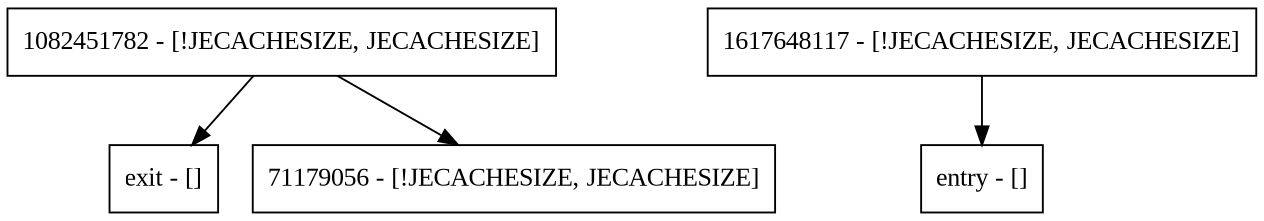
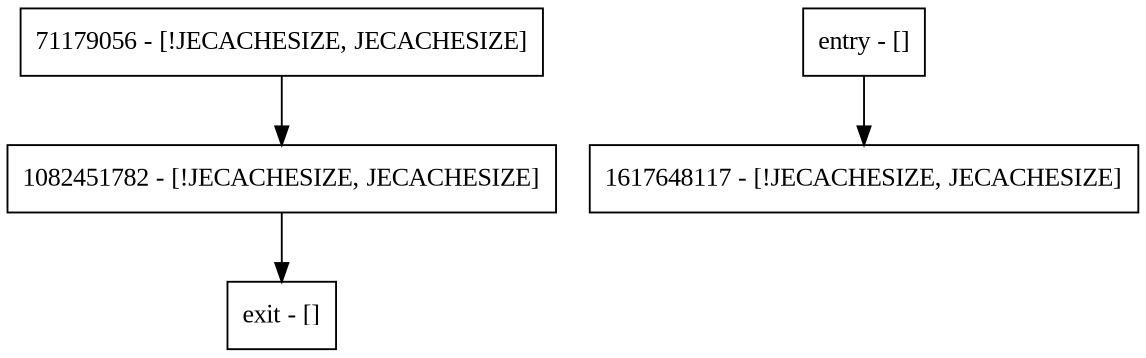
edge "1617648117 - [!JECACHESIZE, JECACHESIZE]" -> "entry - []": reversed
edge "1082451782 - [!JECACHESIZE, JECACHESIZE]" -> "71179056 - [!JECACHESIZE, JECACHESIZE]": reversed
